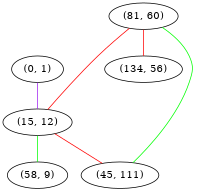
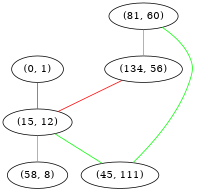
edge "(81, 60)" -- "(134, 56)": color red -> green
edge "(81, 60)" -- "(15, 12)": now "(134, 56)" -- "(15, 12)"
edge "(15, 12)" -- "(45, 111)": color red -> green
node "(58, 9)": label "(58, 9)" -> "(58, 8)"
